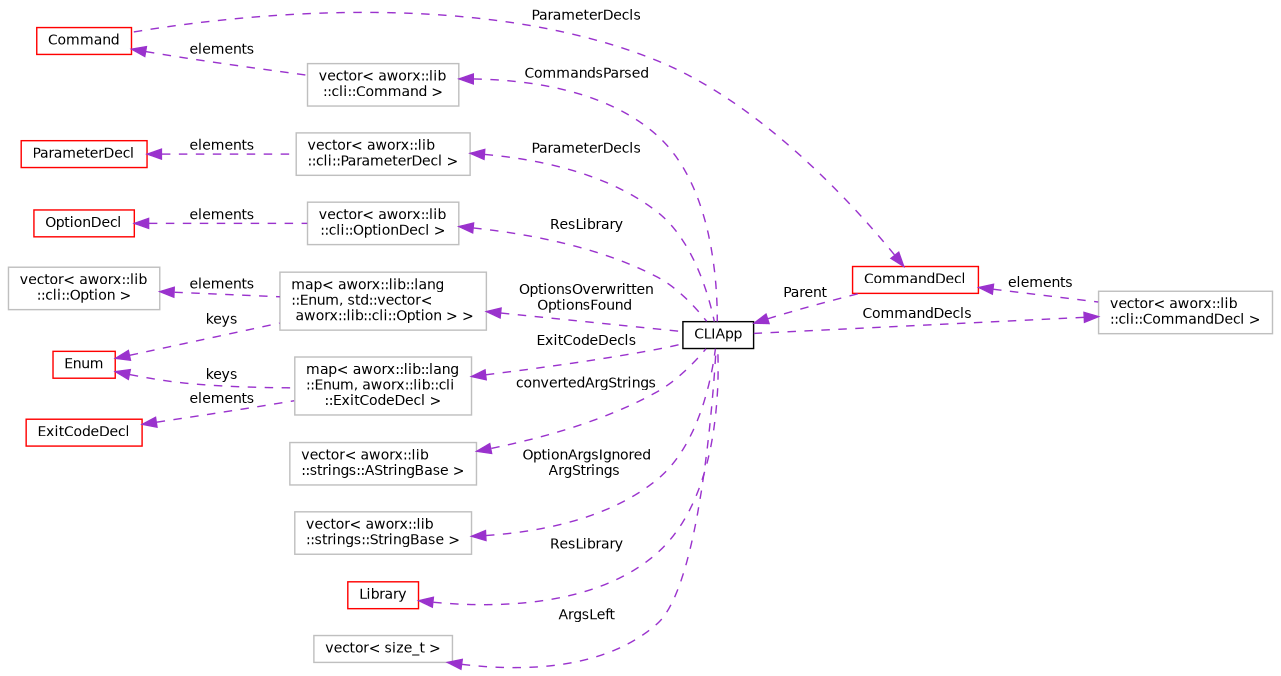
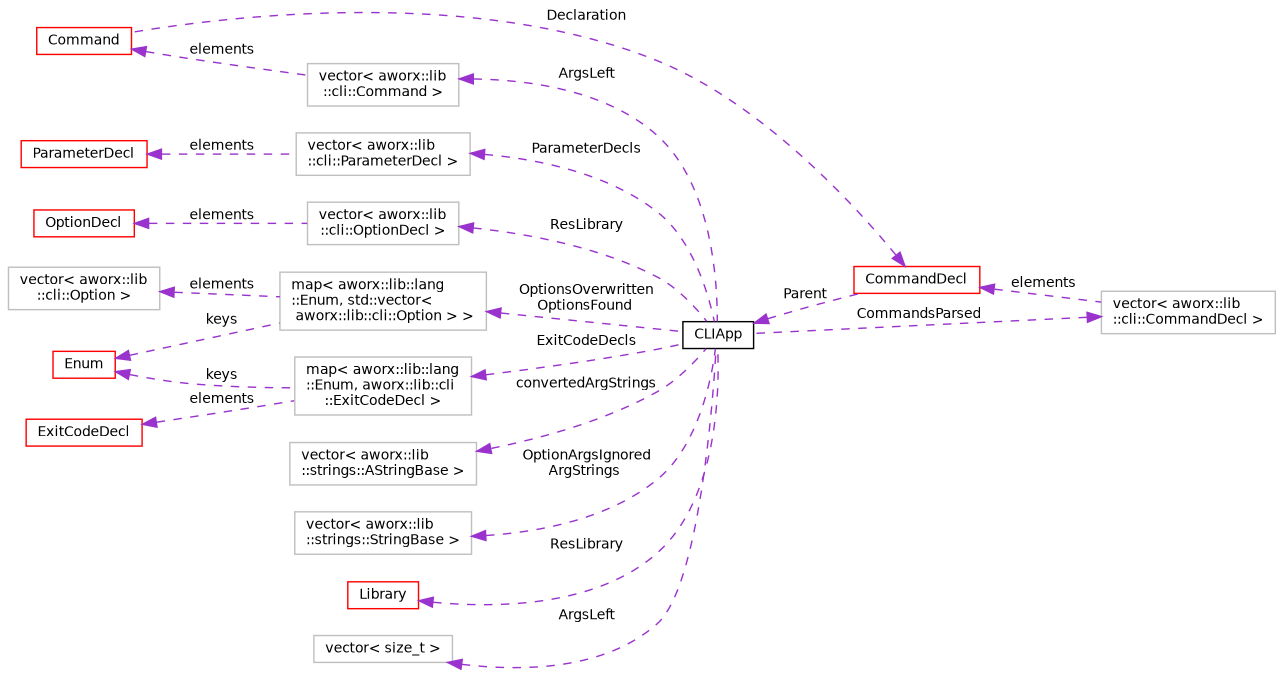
edge "Command" -> "CommandDecl": label " ParameterDecls" -> " Declaration"
edge "CLIApp" -> "vector< aworx::lib ::cli::Command >": label " CommandsParsed" -> " ArgsLeft"
edge "CLIApp" -> "vector< aworx::lib ::cli::CommandDecl >": label " CommandDecls" -> " CommandsParsed"
